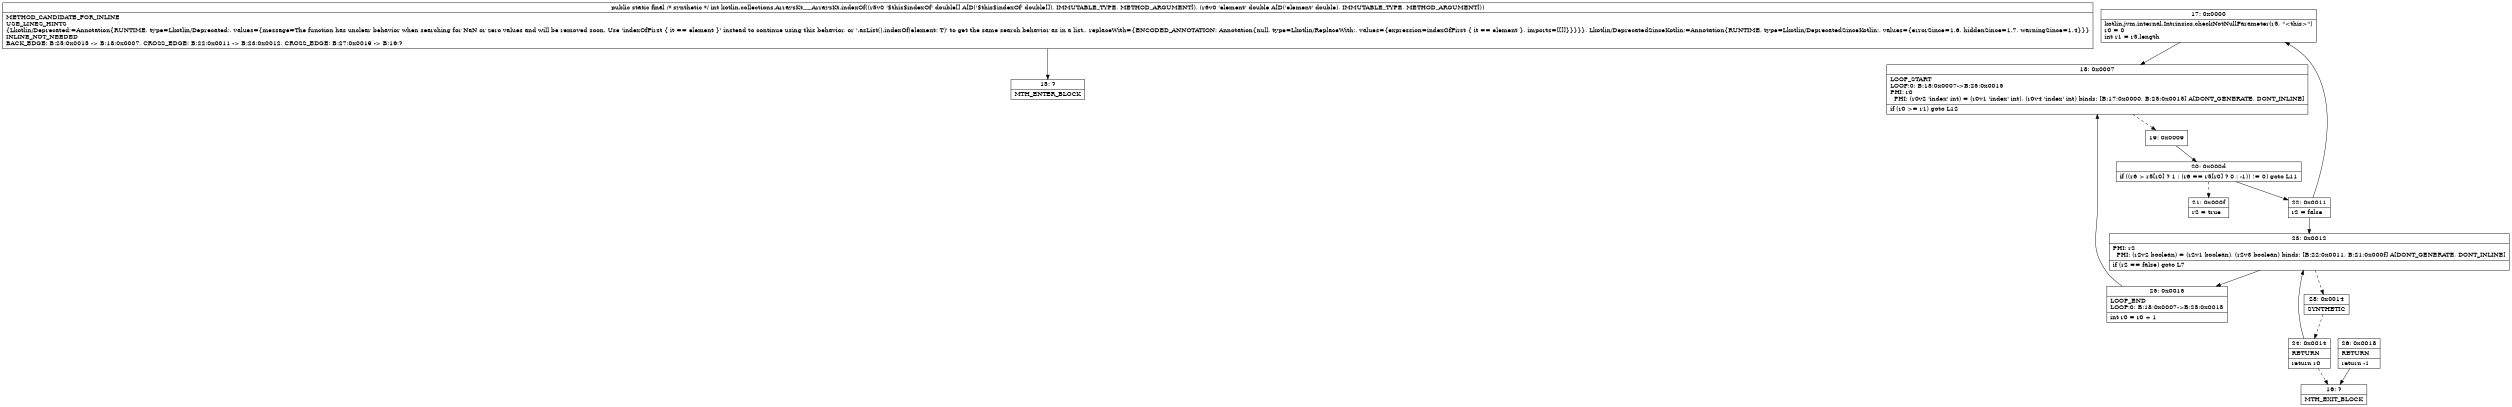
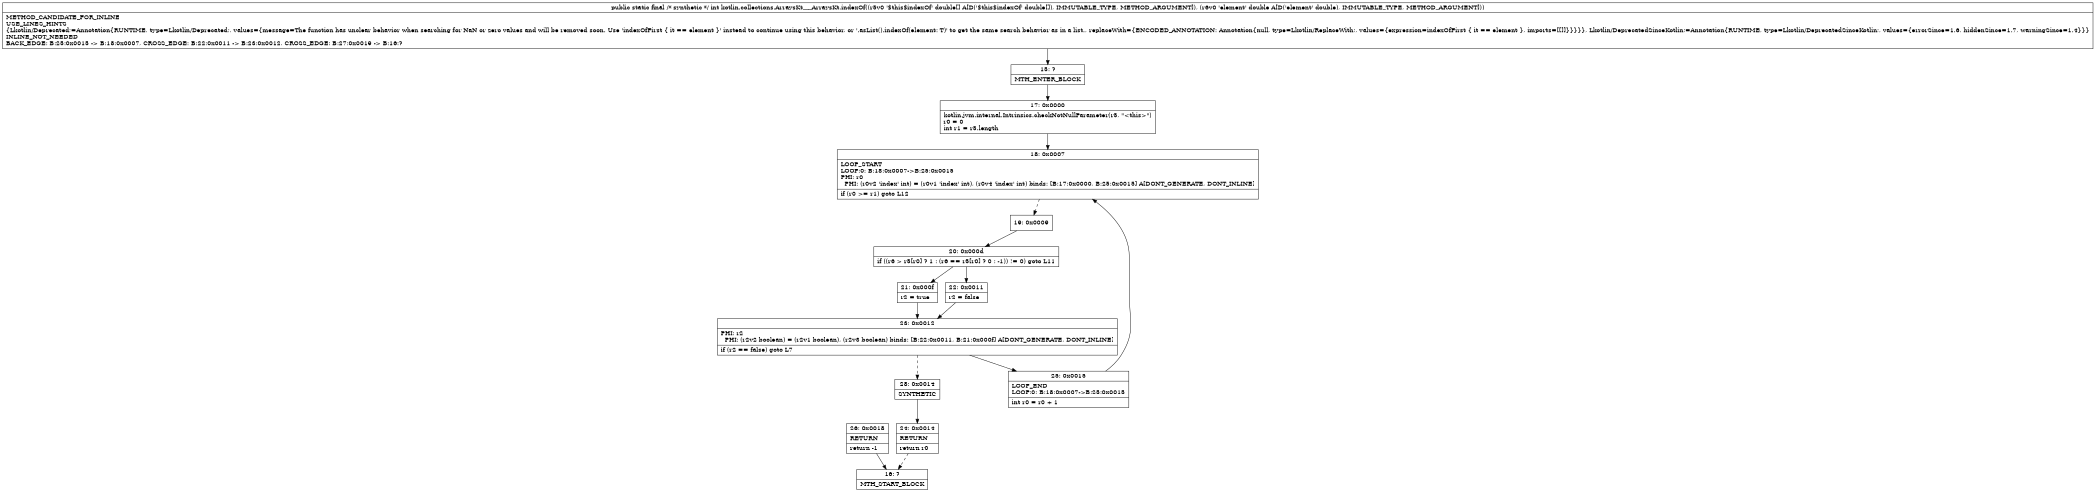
edge "22: 0x0011" -> "17: 0x0000": now "15: ?" -> "17: 0x0000"
edge "20: 0x000d" -> "21: 0x000f": style dashed -> solid
edge "24: 0x0014" -> "23: 0x0012": now "21: 0x000f" -> "23: 0x0012"
edge "28: 0x0014" -> "24: 0x0014": style dashed -> solid
node "16: ?": text "MTH_EXIT_BLOCK" -> "MTH_START_BLOCK"
